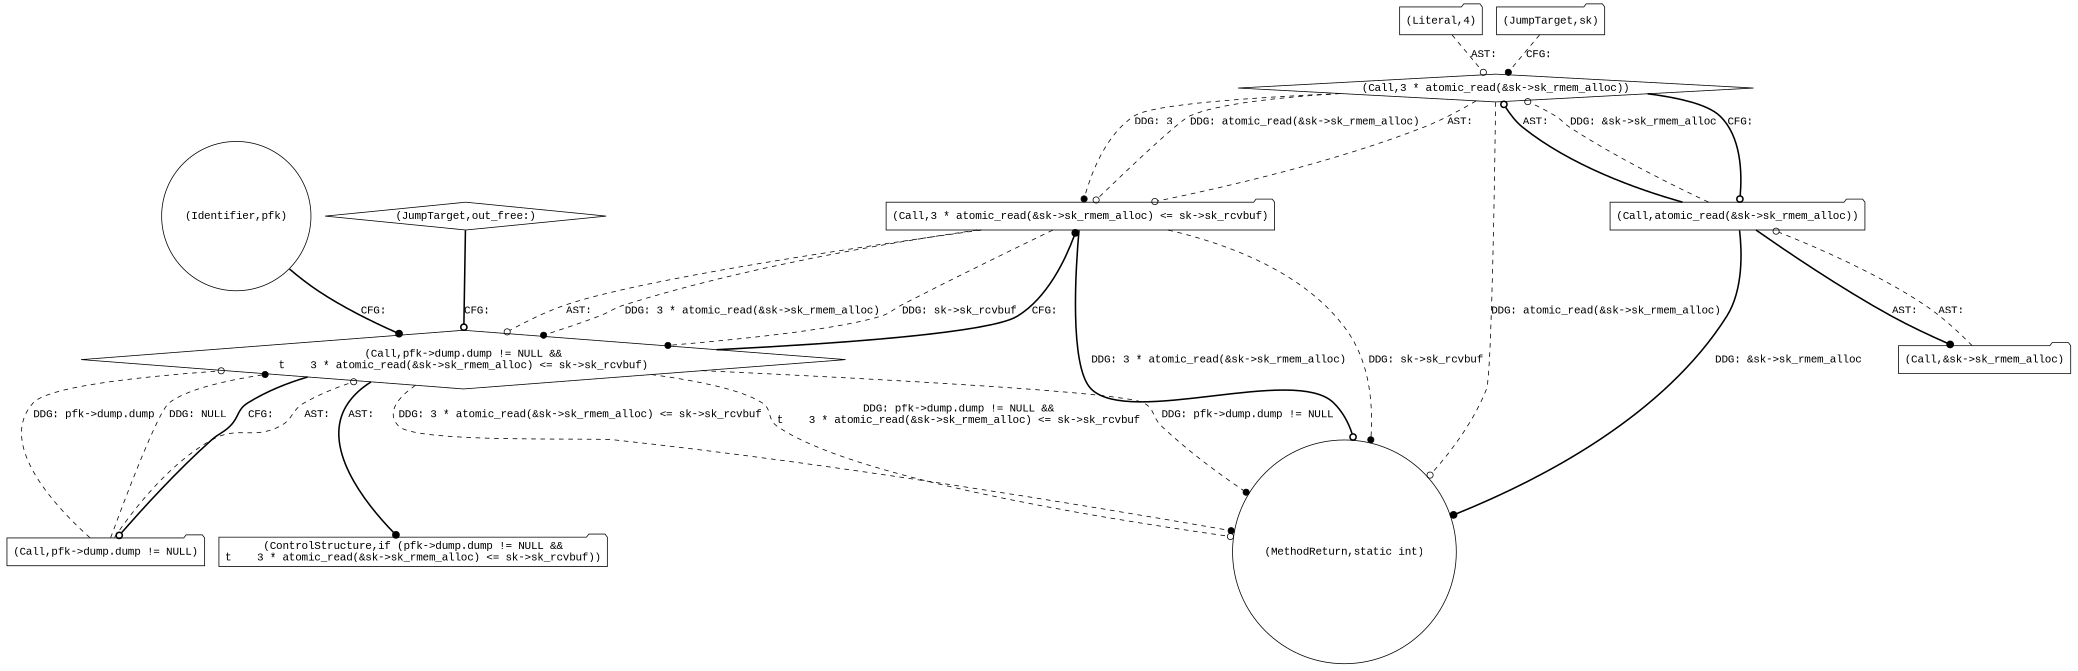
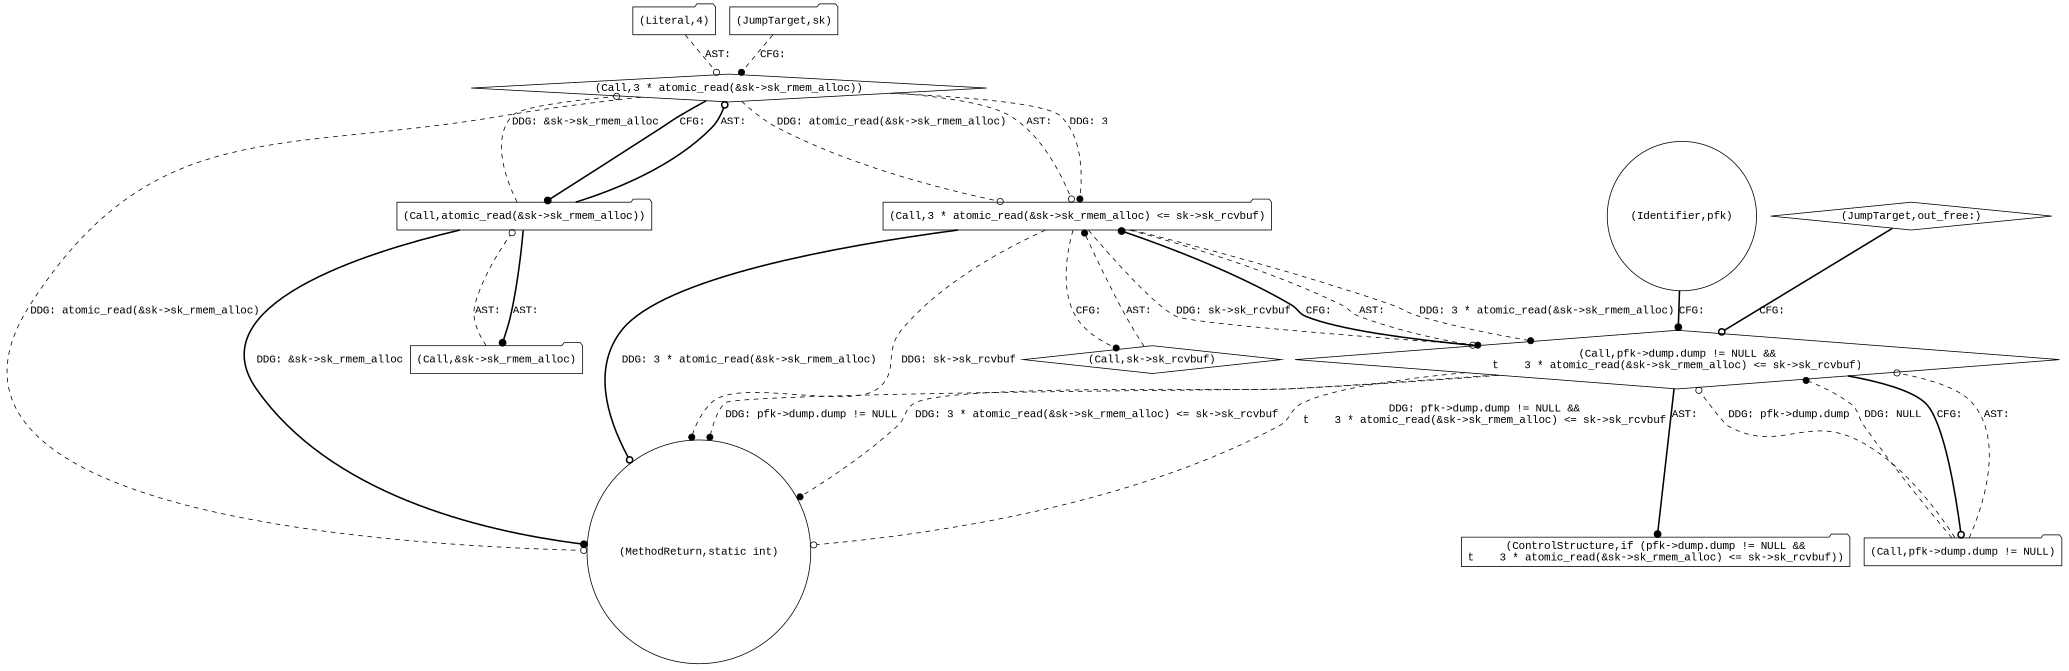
edge "(Call,3 * atomic_read(&sk->sk_rmem_alloc))" -> "(Call,atomic_read(&sk->sk_rmem_alloc))": arrowhead odot -> dot
node "(Call,sk->sk_rcvbuf)": added
